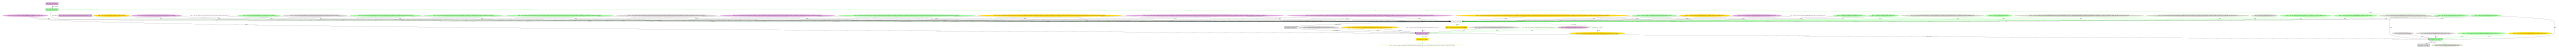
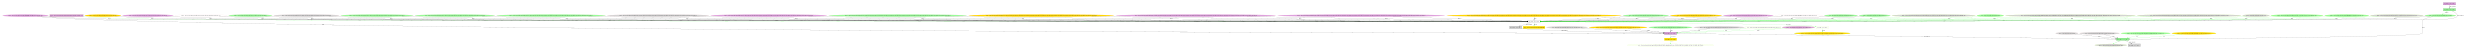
node "path: /Device/HarddiskVolume2/Users/desktop.ini": removed
node "path: /Device/HarddiskVolume2/Windows/System32/biwinrt.dll": fillcolor white -> palegreen
